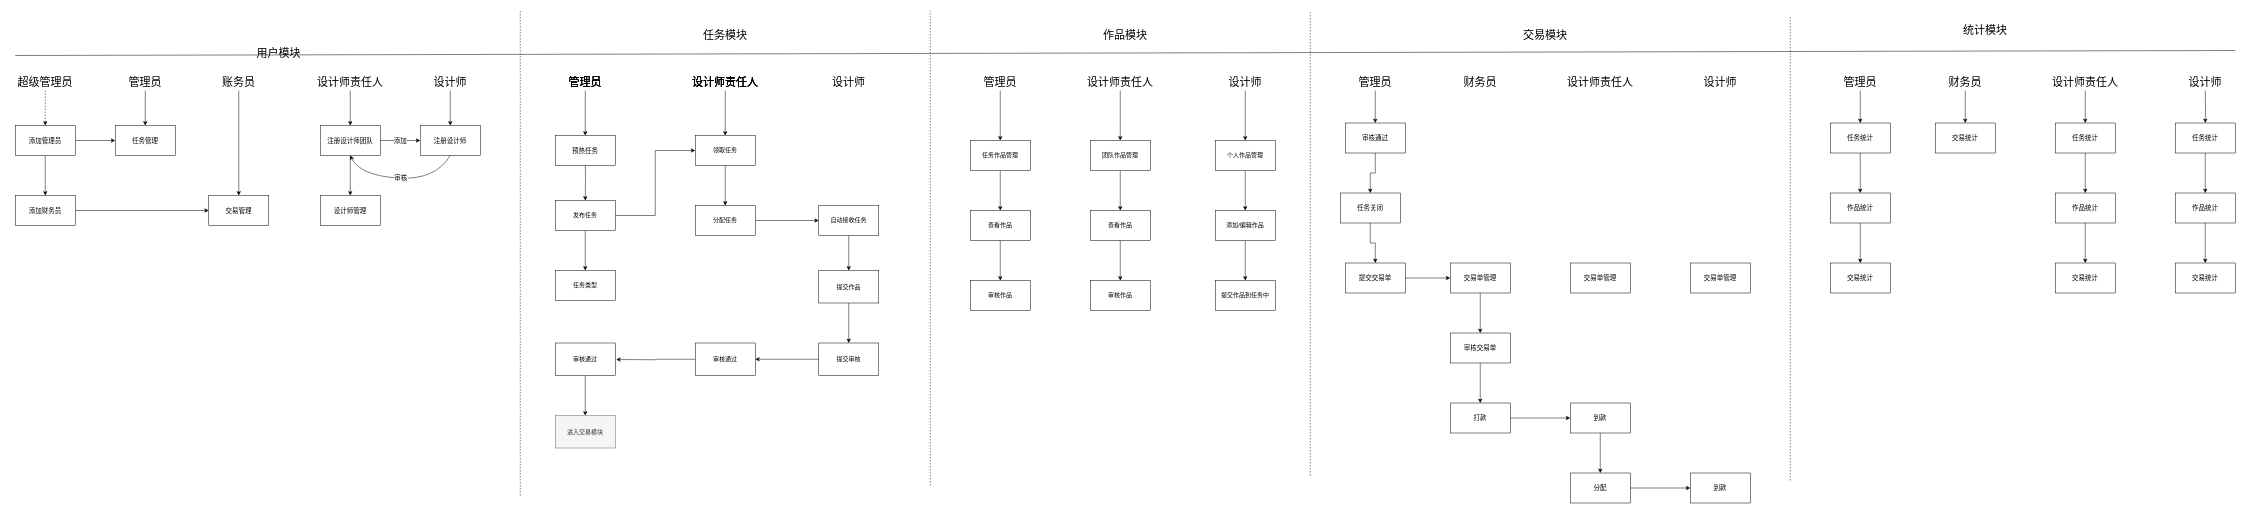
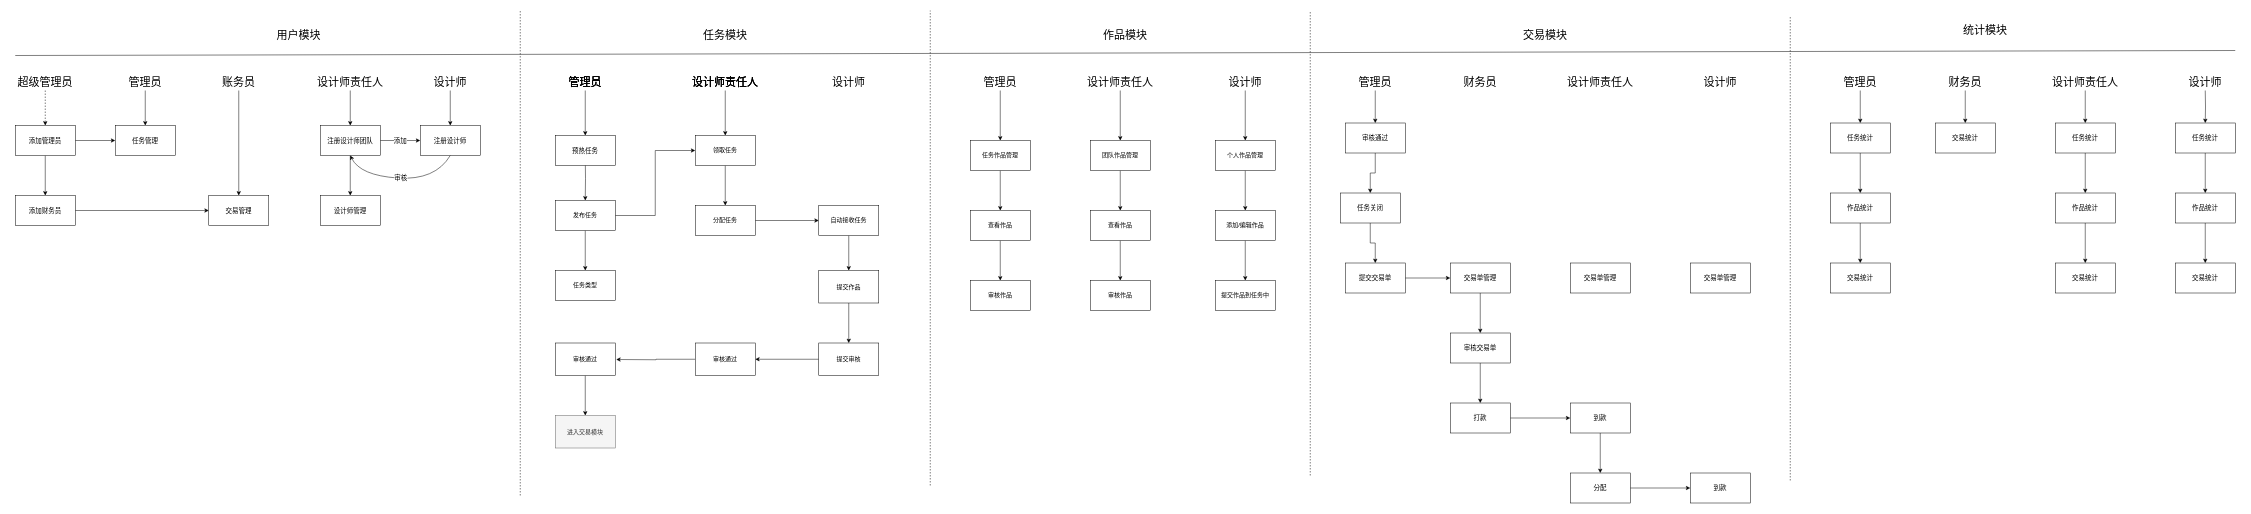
node "用户模块": moved (279, 53) -> (299, 35)
